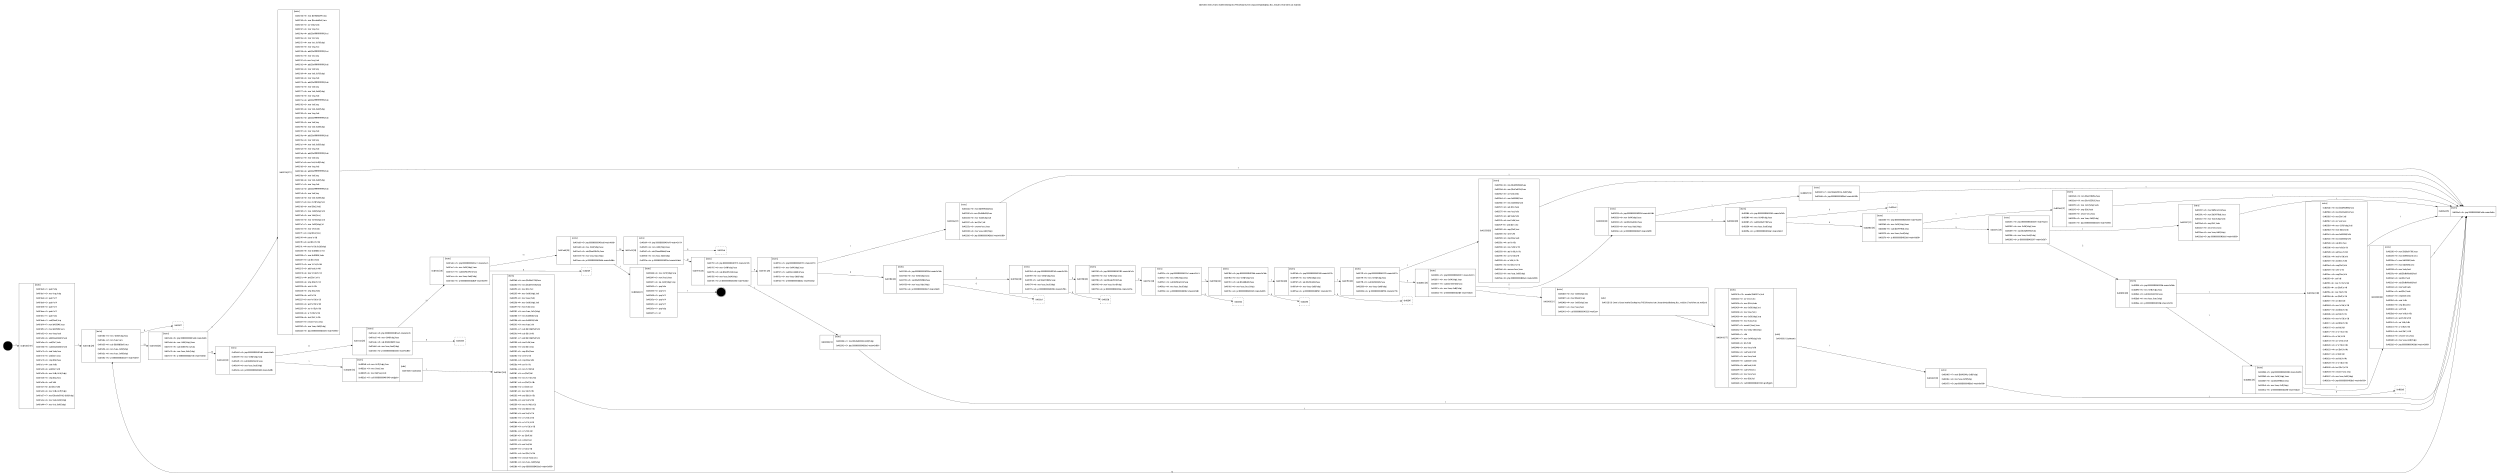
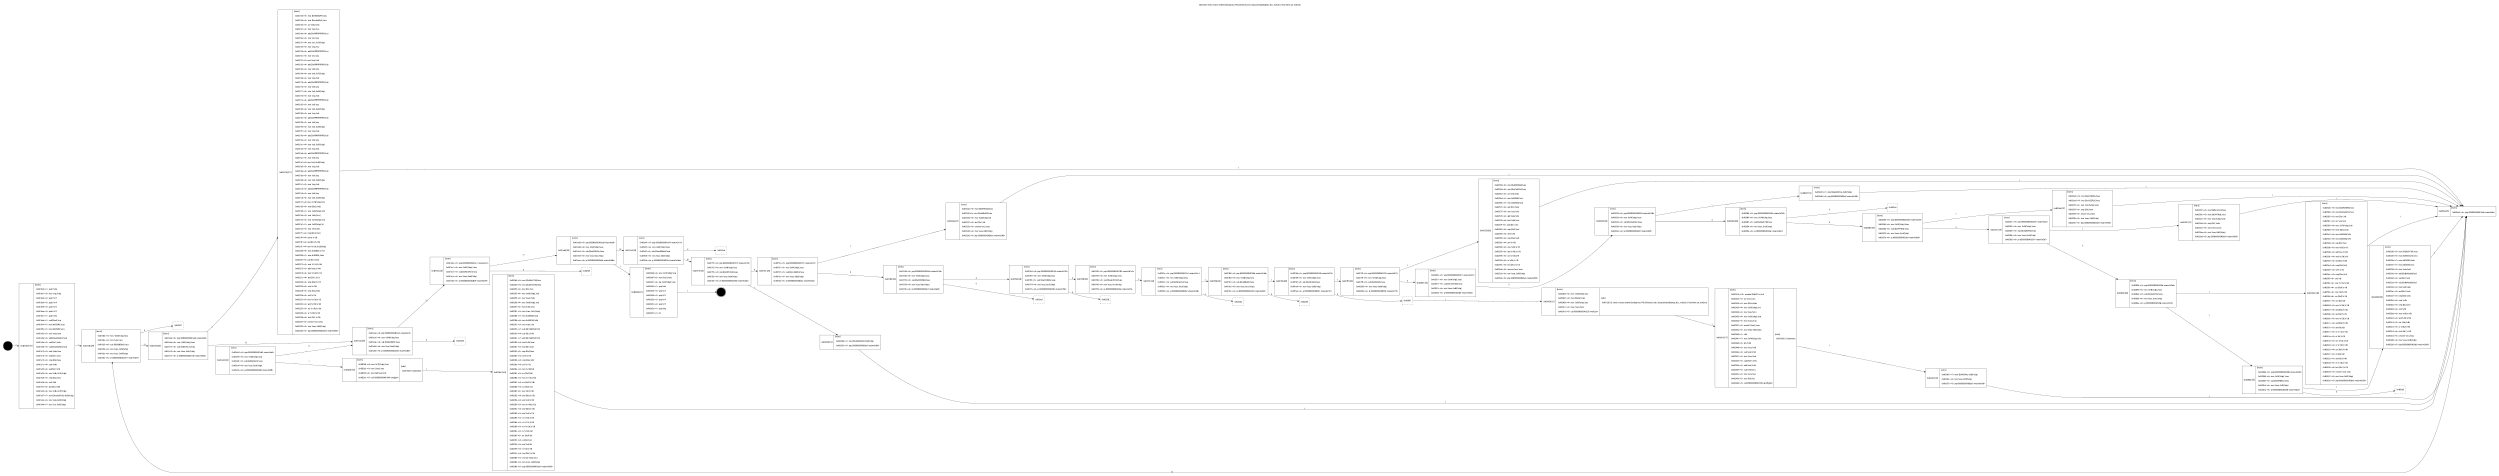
edge "0x40200c [28]" -> "0x402403 [21]": now "0x402547" -> "0x402403 [21]"
edge "0x401e68 [28]" -> "0x401e84 [28]": now "0x401e68 [28]" -> "0x401ea0 [28]"
